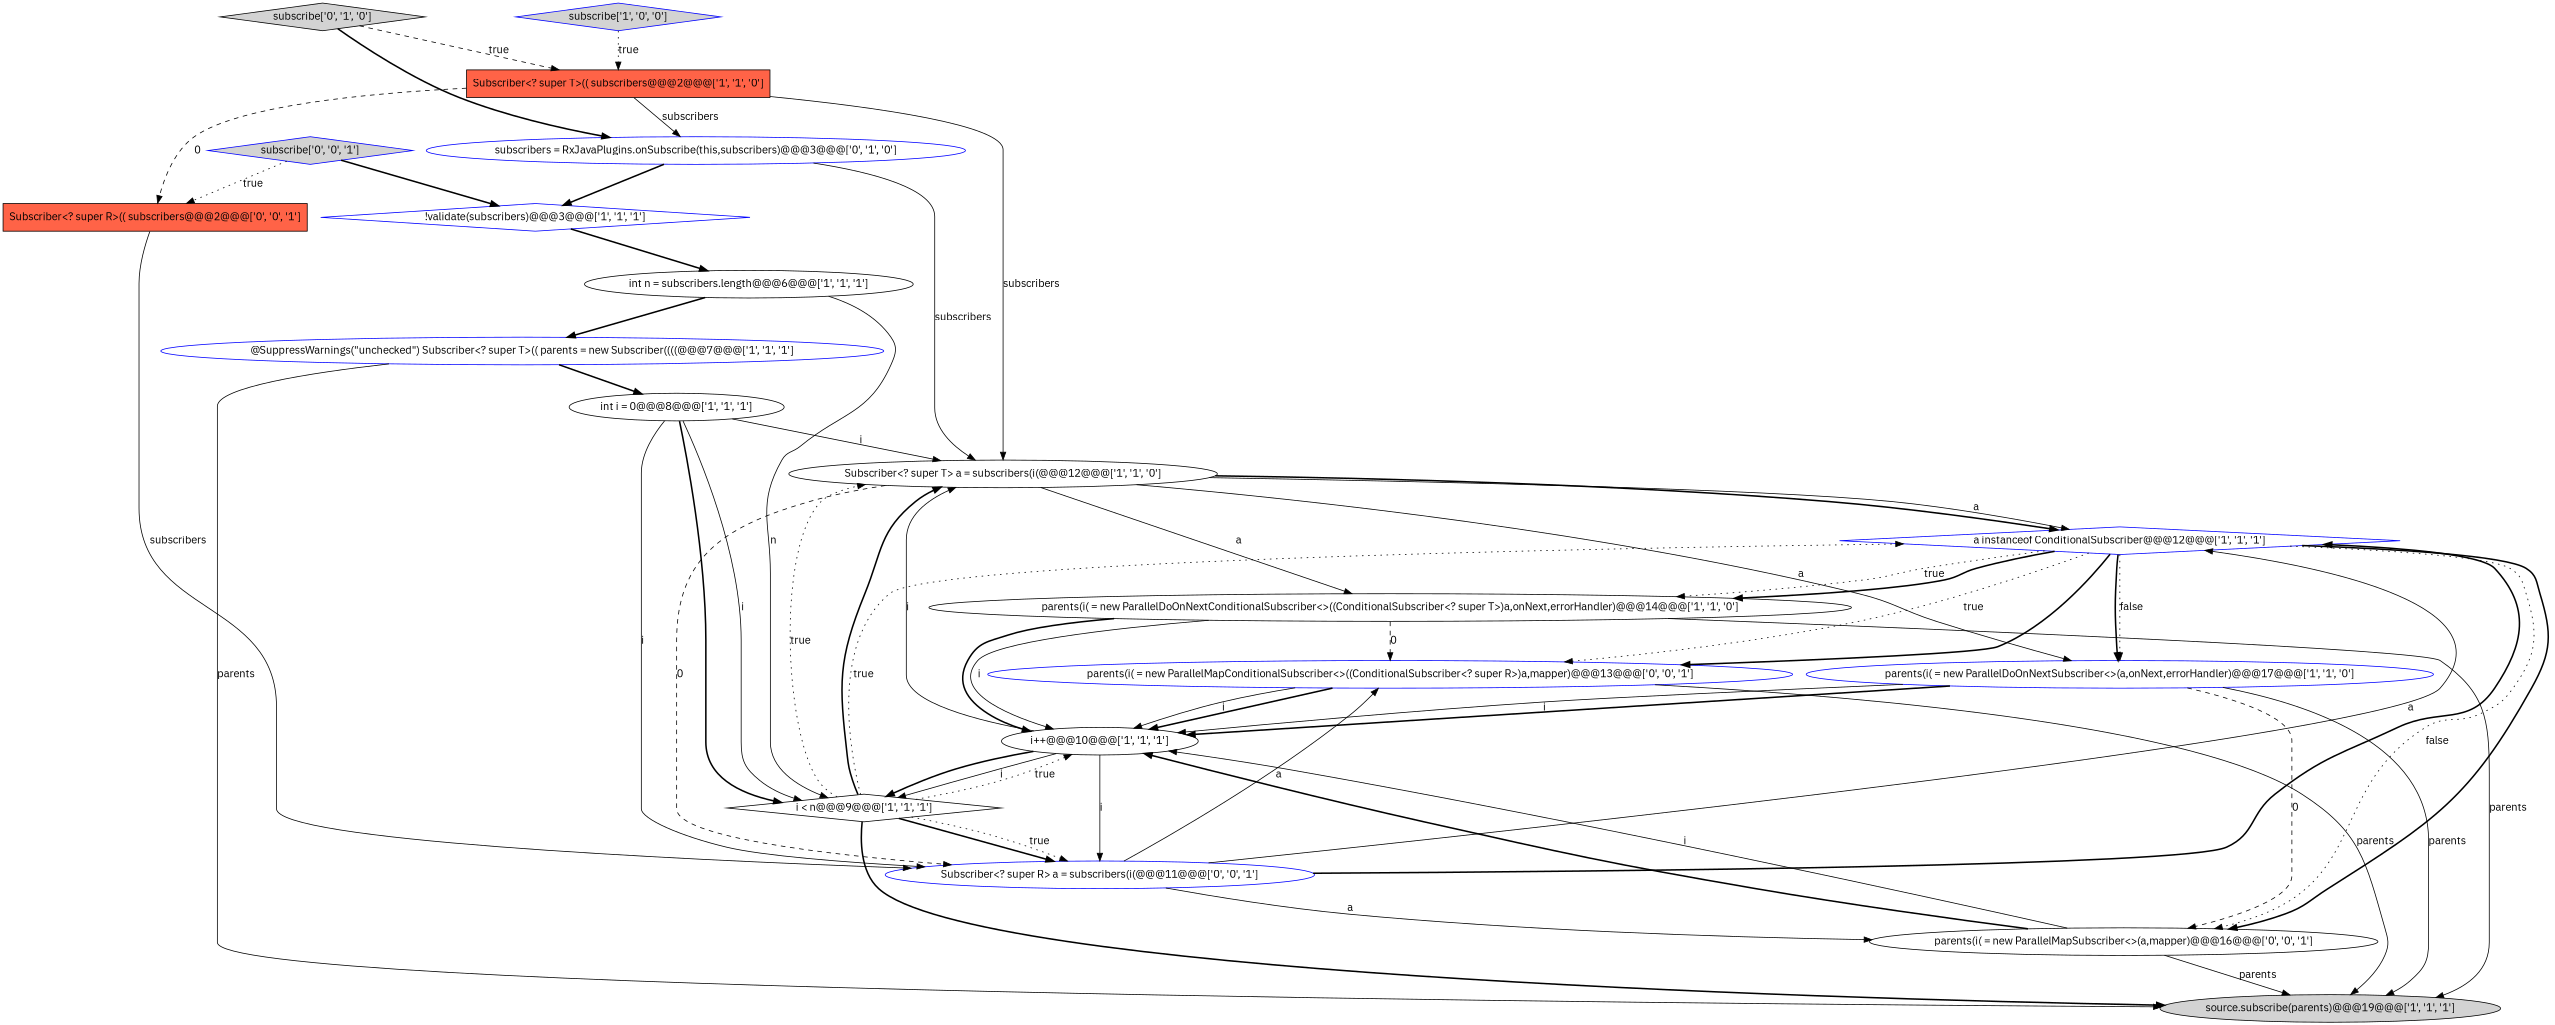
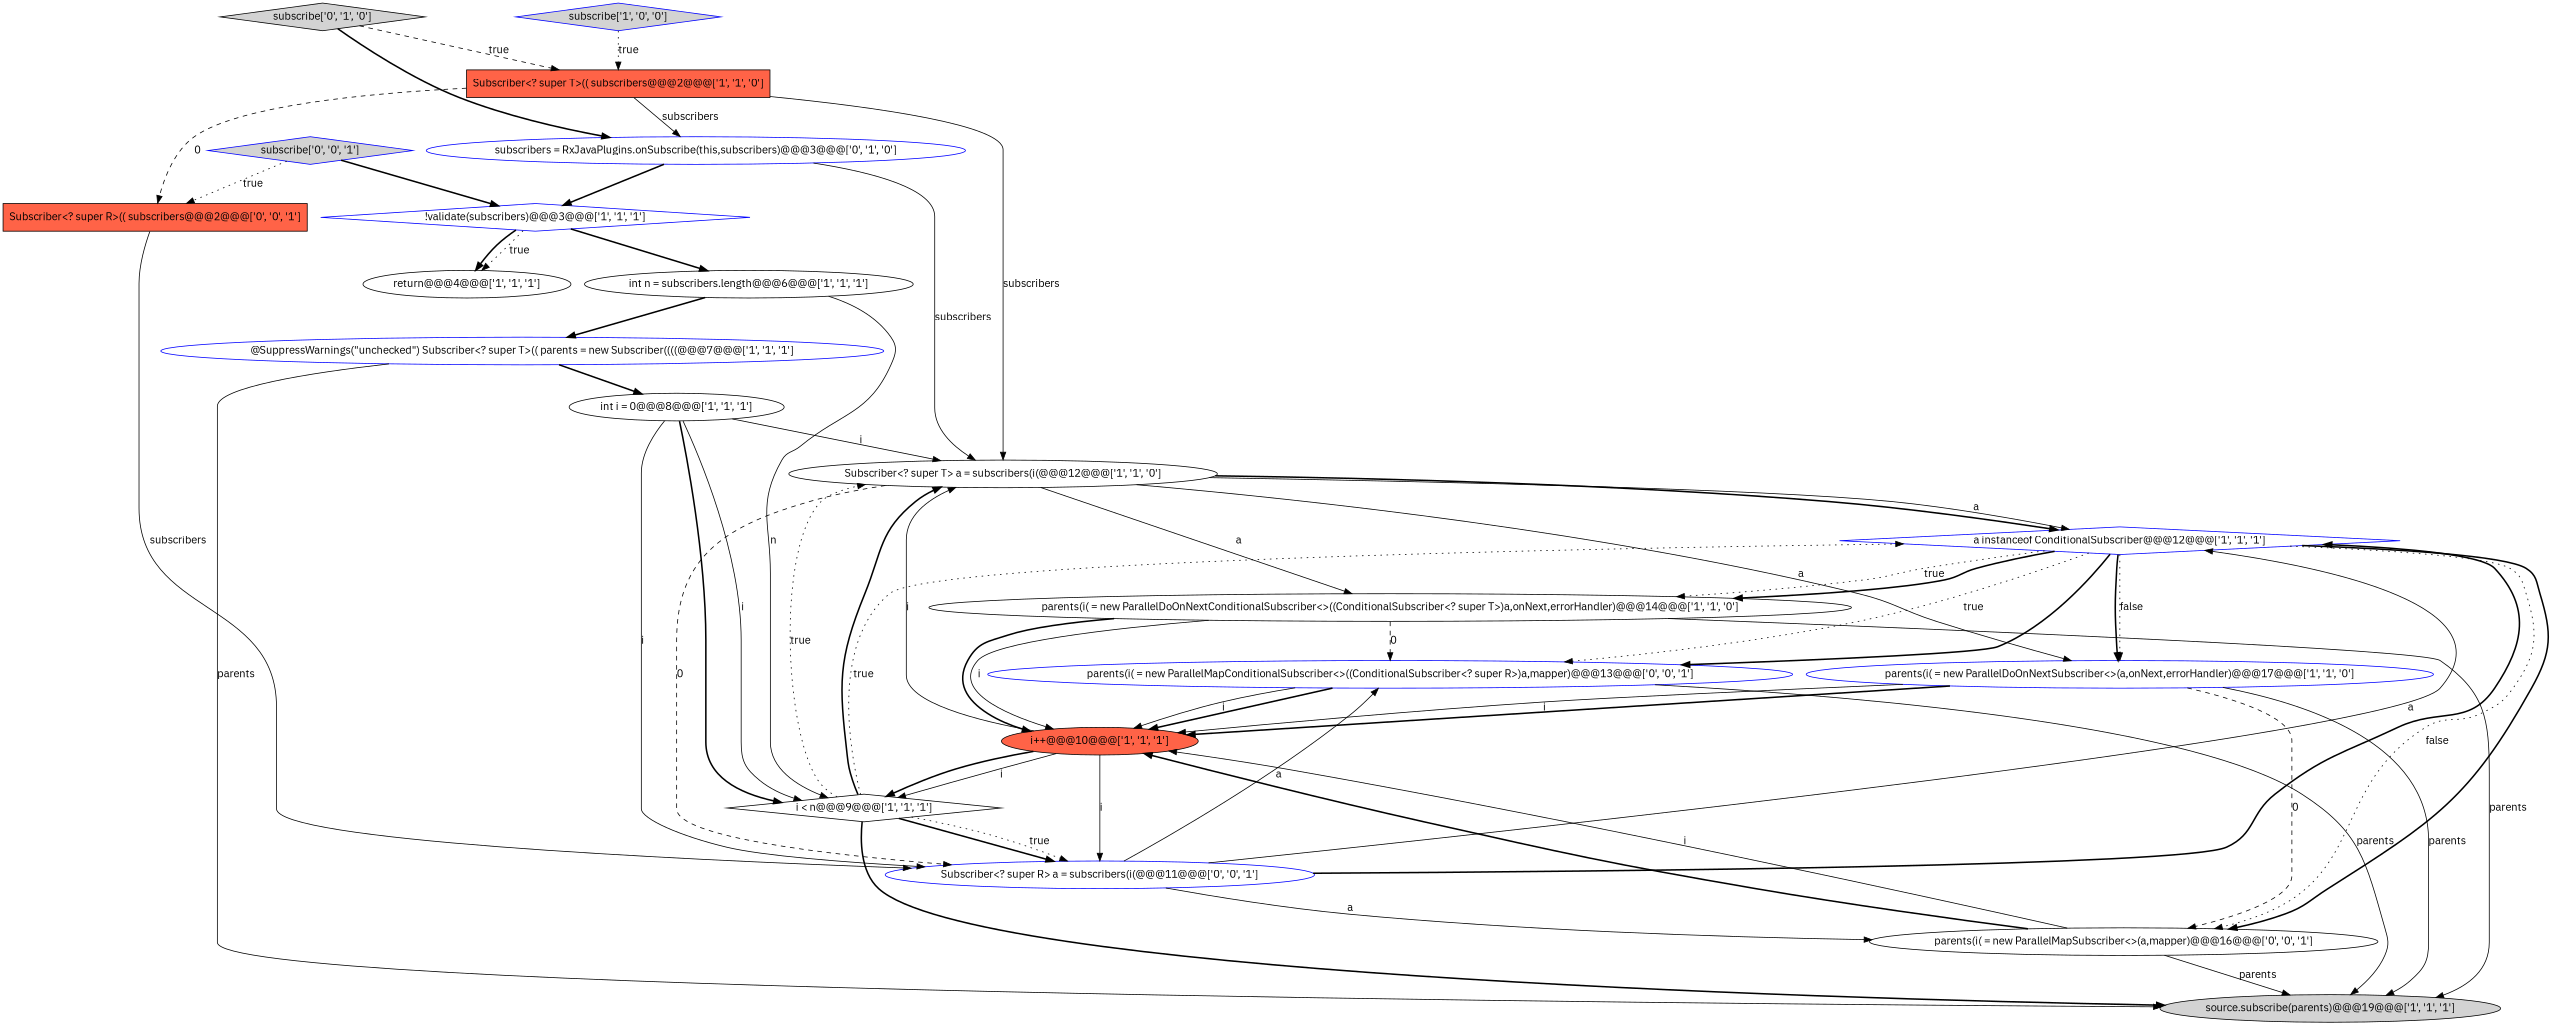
node "return@@@4@@@['1', '1', '1']": added
node "i++@@@10@@@['1', '1', '1']": fillcolor white -> tomato
edge "i < n@@@9@@@['1', '1', '1']" -> "i++@@@10@@@['1', '1', '1']": removed, label "true"
